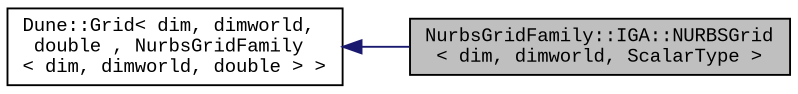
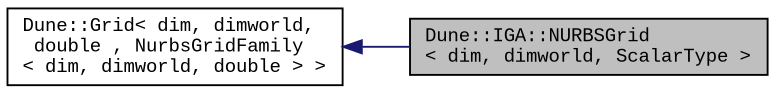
node "NurbsGridFamily::IGA::NURBSGrid < dim, dimworld, ScalarType >": label "NurbsGridFamily::IGA::NURBSGrid < dim, dimworld, ScalarType >" -> "Dune::IGA::NURBSGrid < dim, dimworld, ScalarType >"
